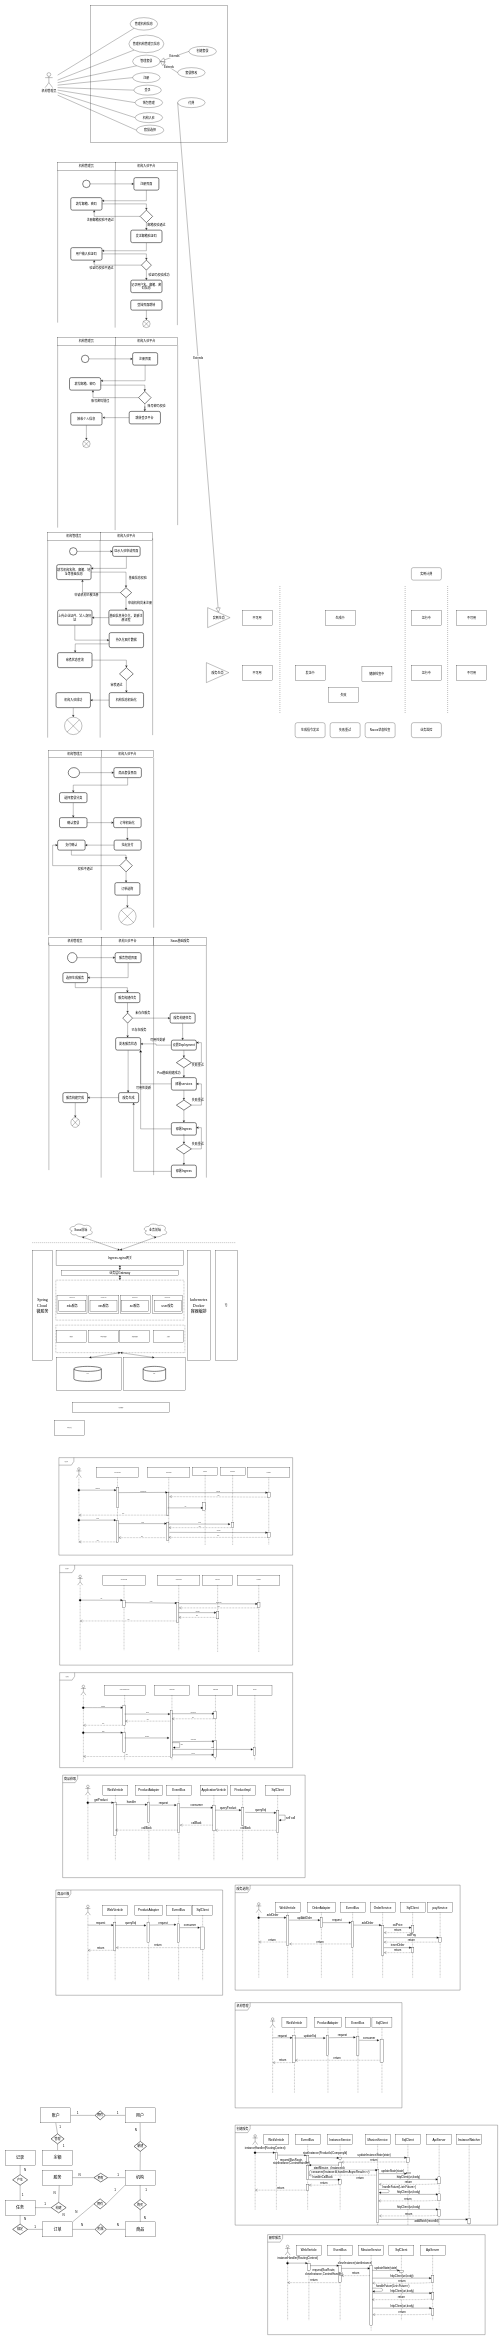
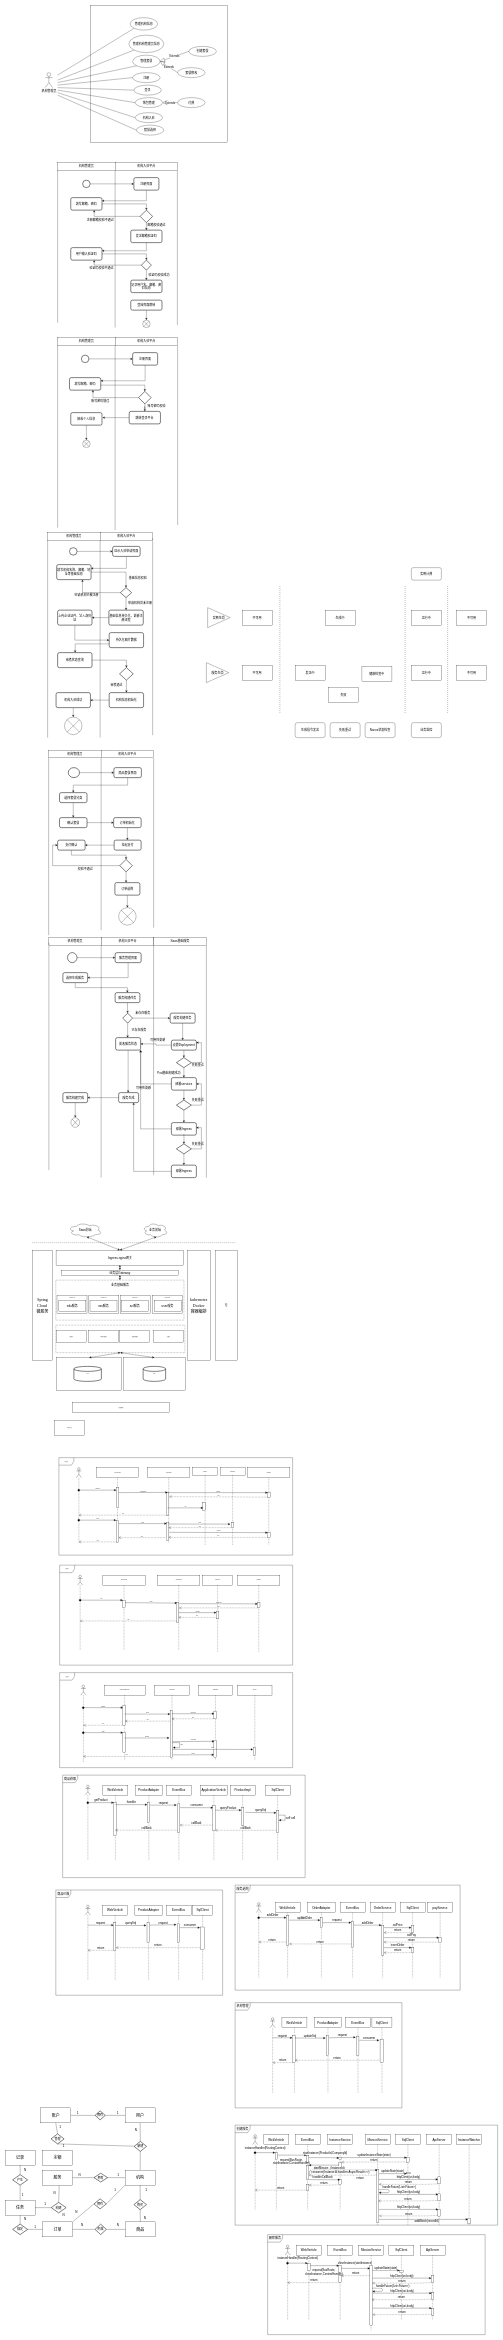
edge "付费" -> "实例生命": now "付费" -> "钱包管理"
node "Saas前端": size 25x15 -> 34x15
node "业务基础服务": added
edge "管理" -- "余额": now "管理" -- "新建"
